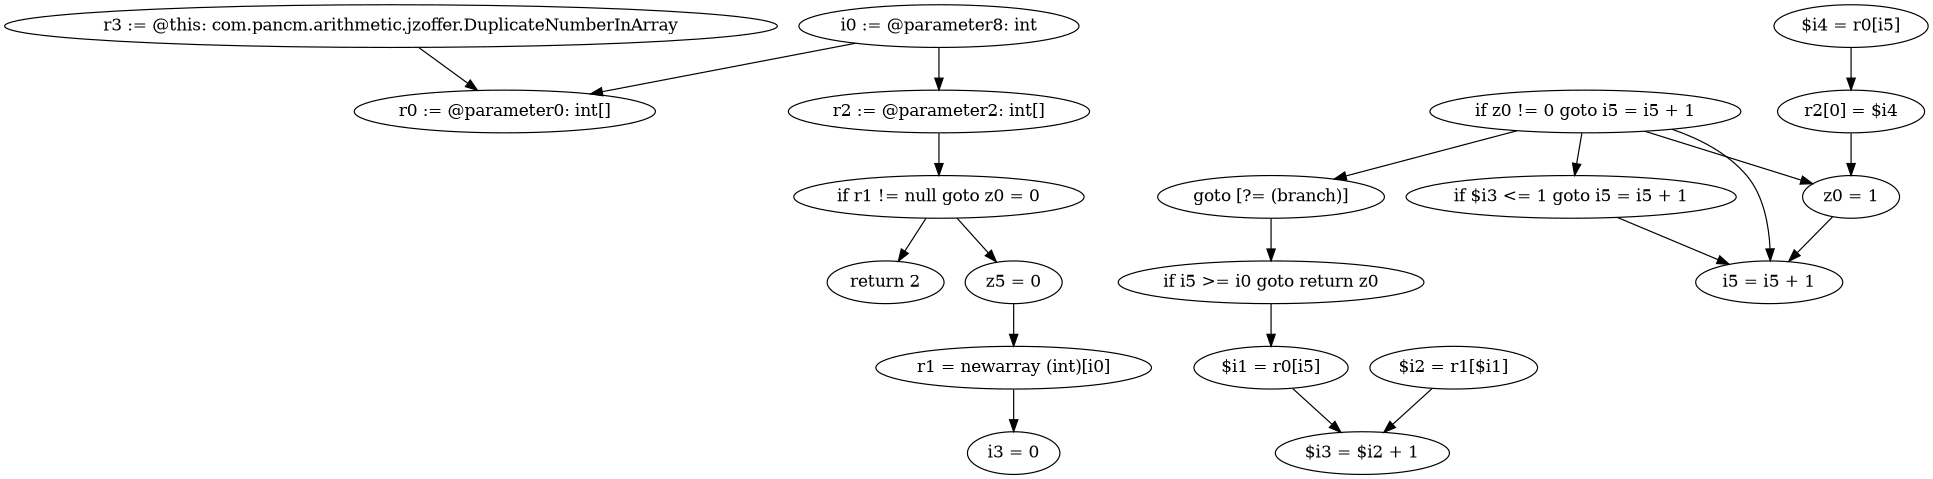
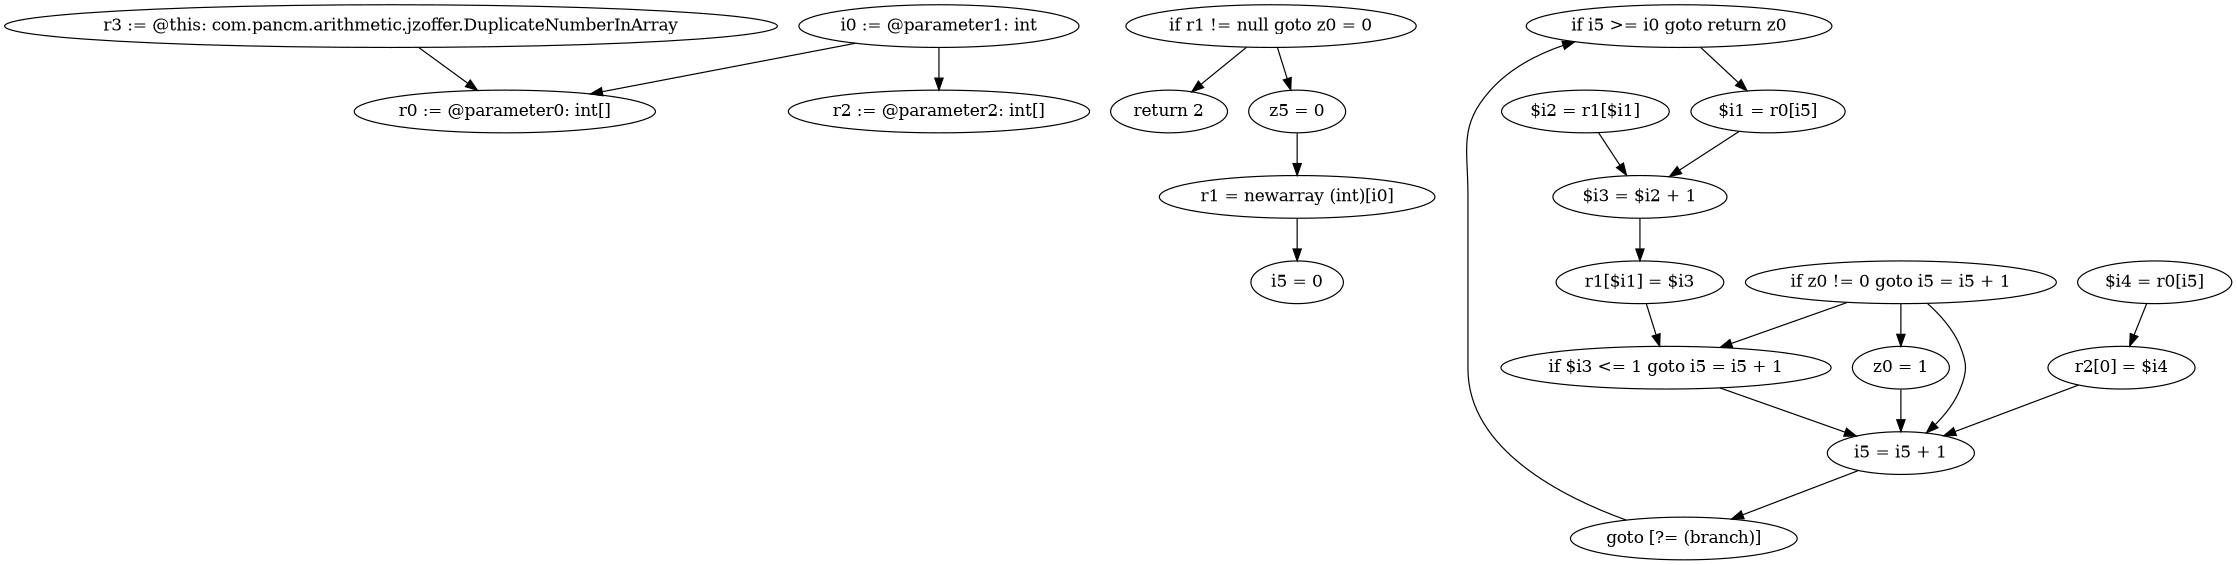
node "i0 := @parameter8: int": label "i0 := @parameter8: int" -> "i0 := @parameter1: int"
edge "r2 := @parameter2: int[]" -> "if r1 != null goto z0 = 0": removed
edge "r2[0] = $i4" -> "z0 = 1": now "r2[0] = $i4" -> "i5 = i5 + 1"
edge "if z0 != 0 goto i5 = i5 + 1" -> "goto [?= (branch)]": now "i5 = i5 + 1" -> "goto [?= (branch)]"
node "r1[$i1] = $i3": added
node "i3 = 0": label "i3 = 0" -> "i5 = 0"
